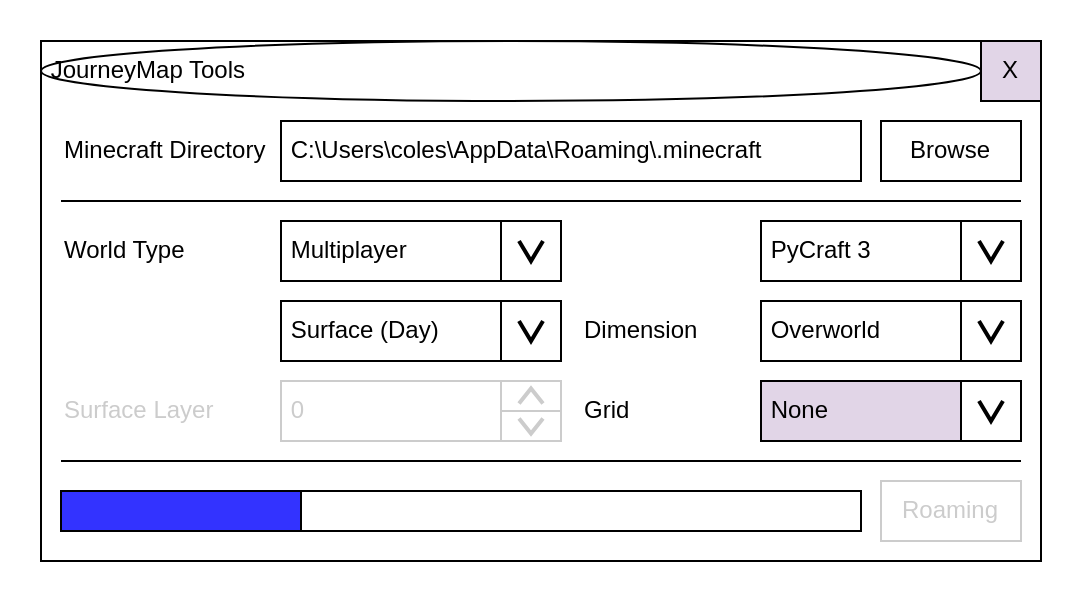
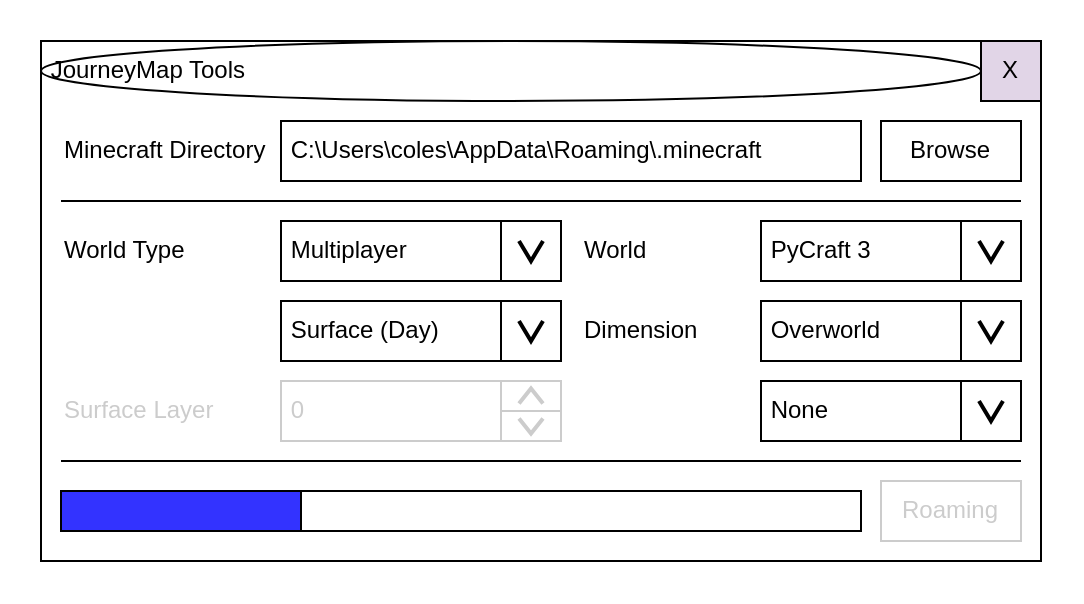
node "World": added
node "Grid": removed
node "None": fillcolor #e1d5e7 -> #ffffff
